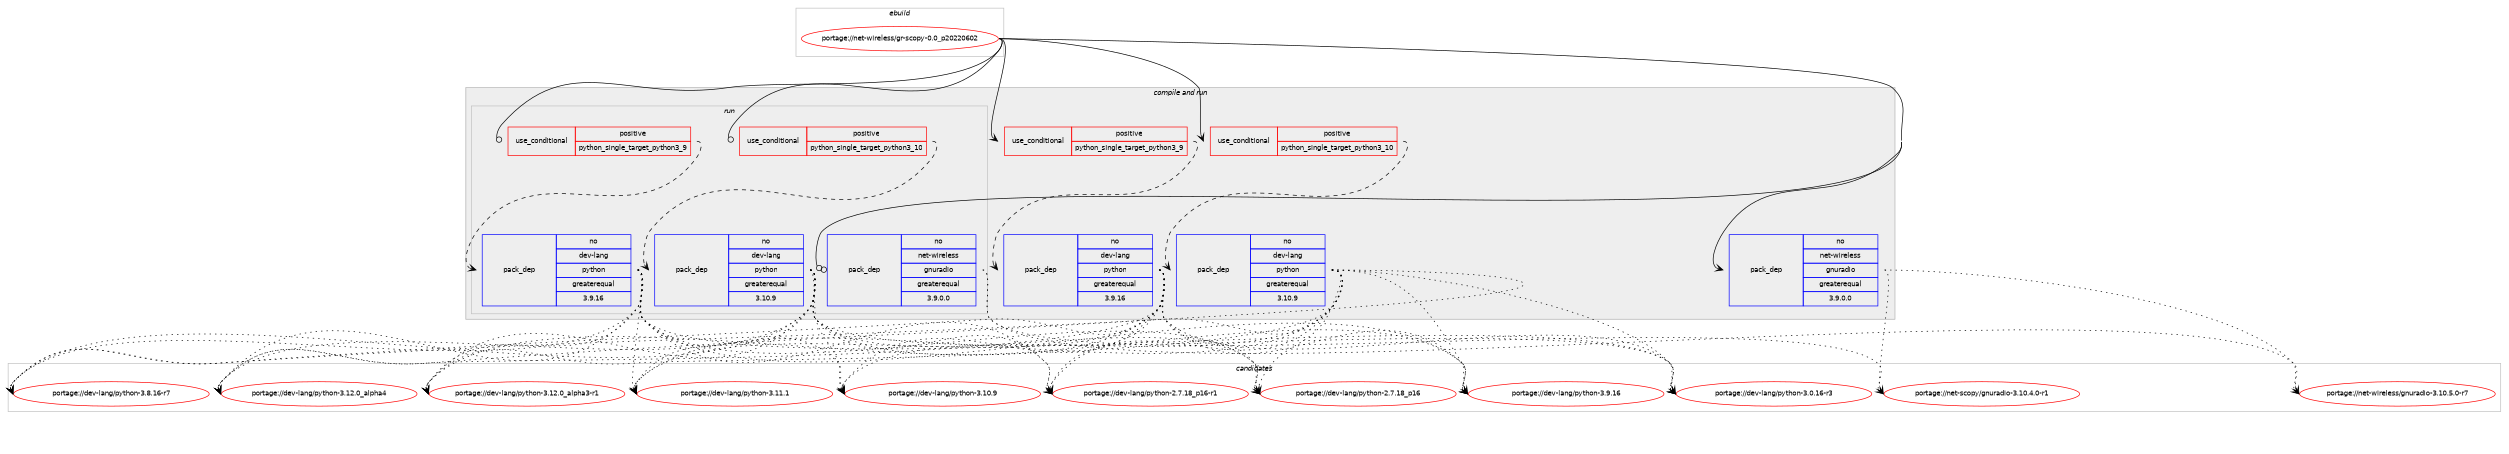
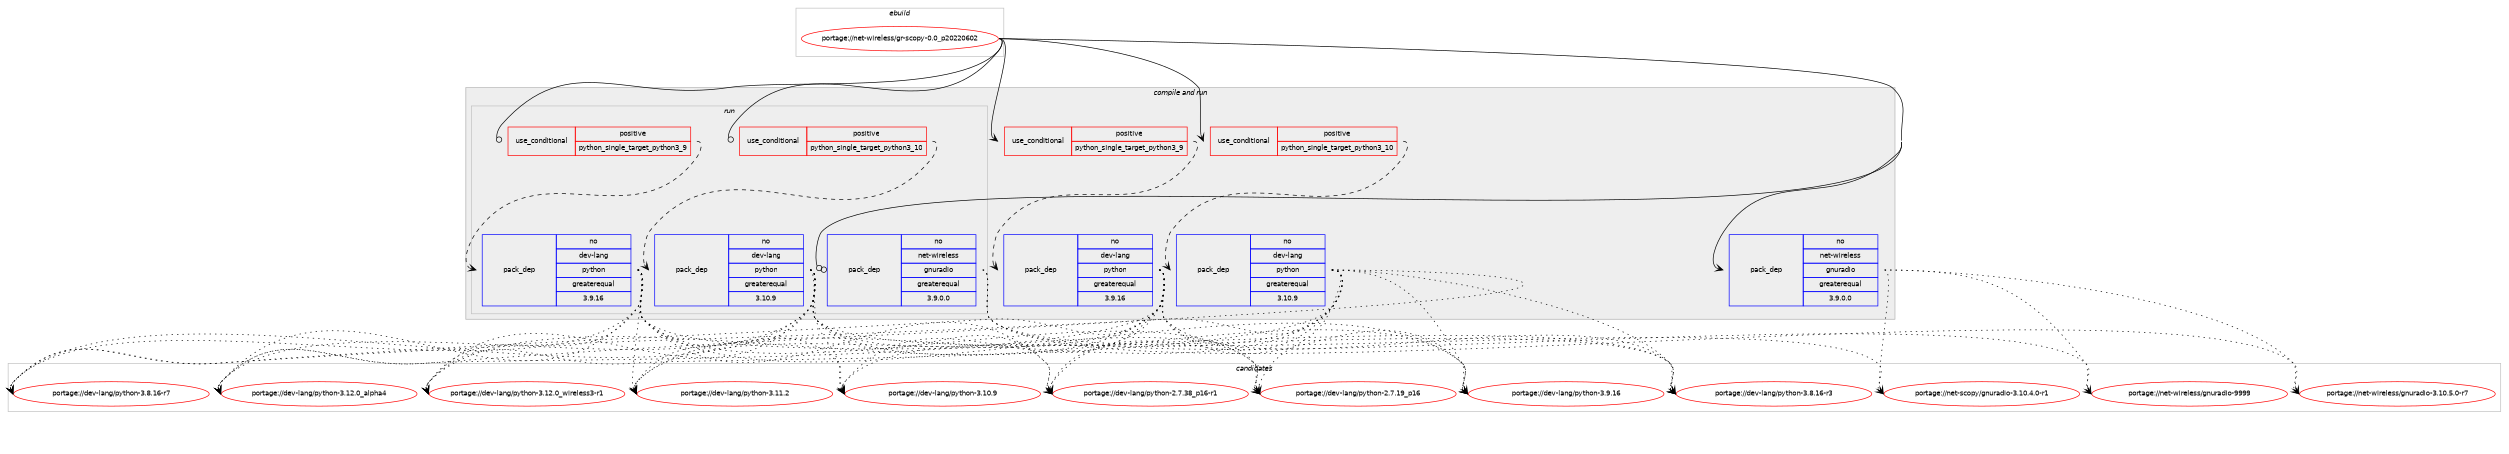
node "portage://dev-lang/python-3.12.0_alpha3-r1": label "portage://dev-lang/python-3.12.0_alpha3-r1" -> "portage://dev-lang/python-3.12.0_wireless3-r1"
node "portage://dev-lang/python-3.11.1": label "portage://dev-lang/python-3.11.1" -> "portage://dev-lang/python-3.11.2"
node "portage://dev-lang/python-2.7.18_p16-r1": label "portage://dev-lang/python-2.7.18_p16-r1" -> "portage://dev-lang/python-2.7.38_p16-r1"
node "portage://dev-lang/python-2.7.18_p16": label "portage://dev-lang/python-2.7.18_p16" -> "portage://dev-lang/python-2.7.19_p16"
node "portage://dev-lang/python-3.0.16-r3": label "portage://dev-lang/python-3.0.16-r3" -> "portage://dev-lang/python-3.8.16-r3"
node "portage://net-wireless/gnuradio-9999": added
